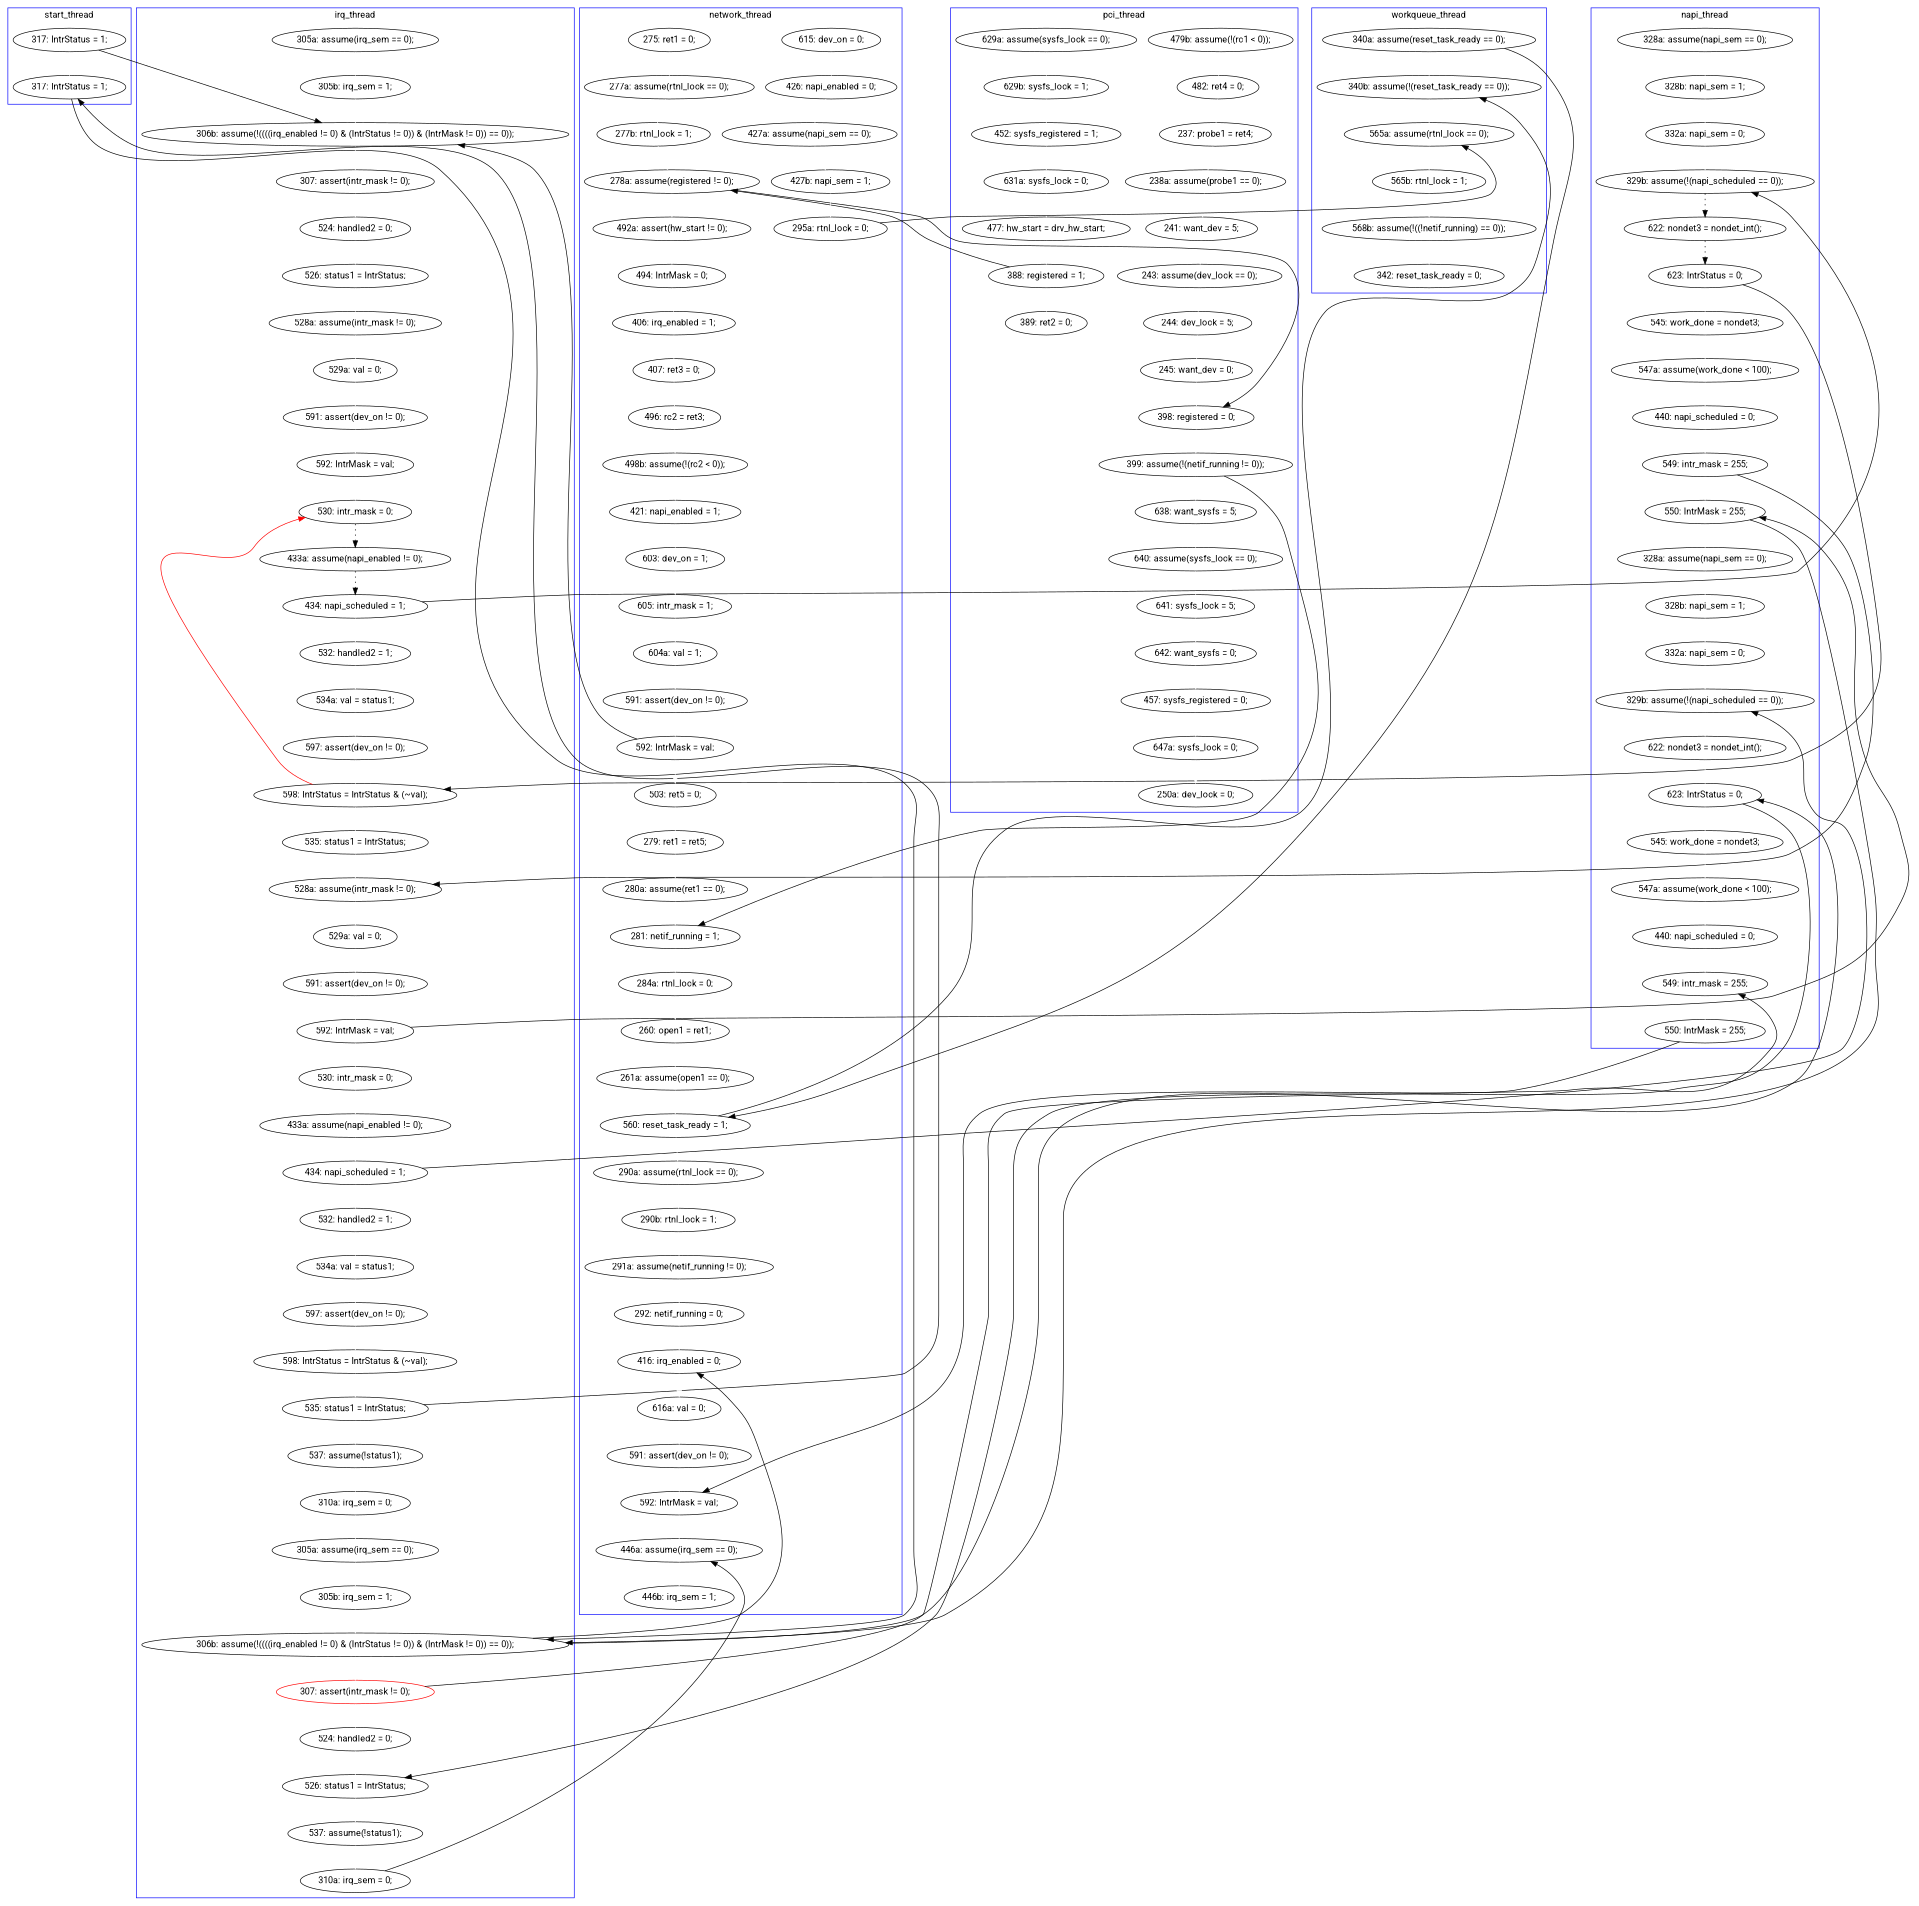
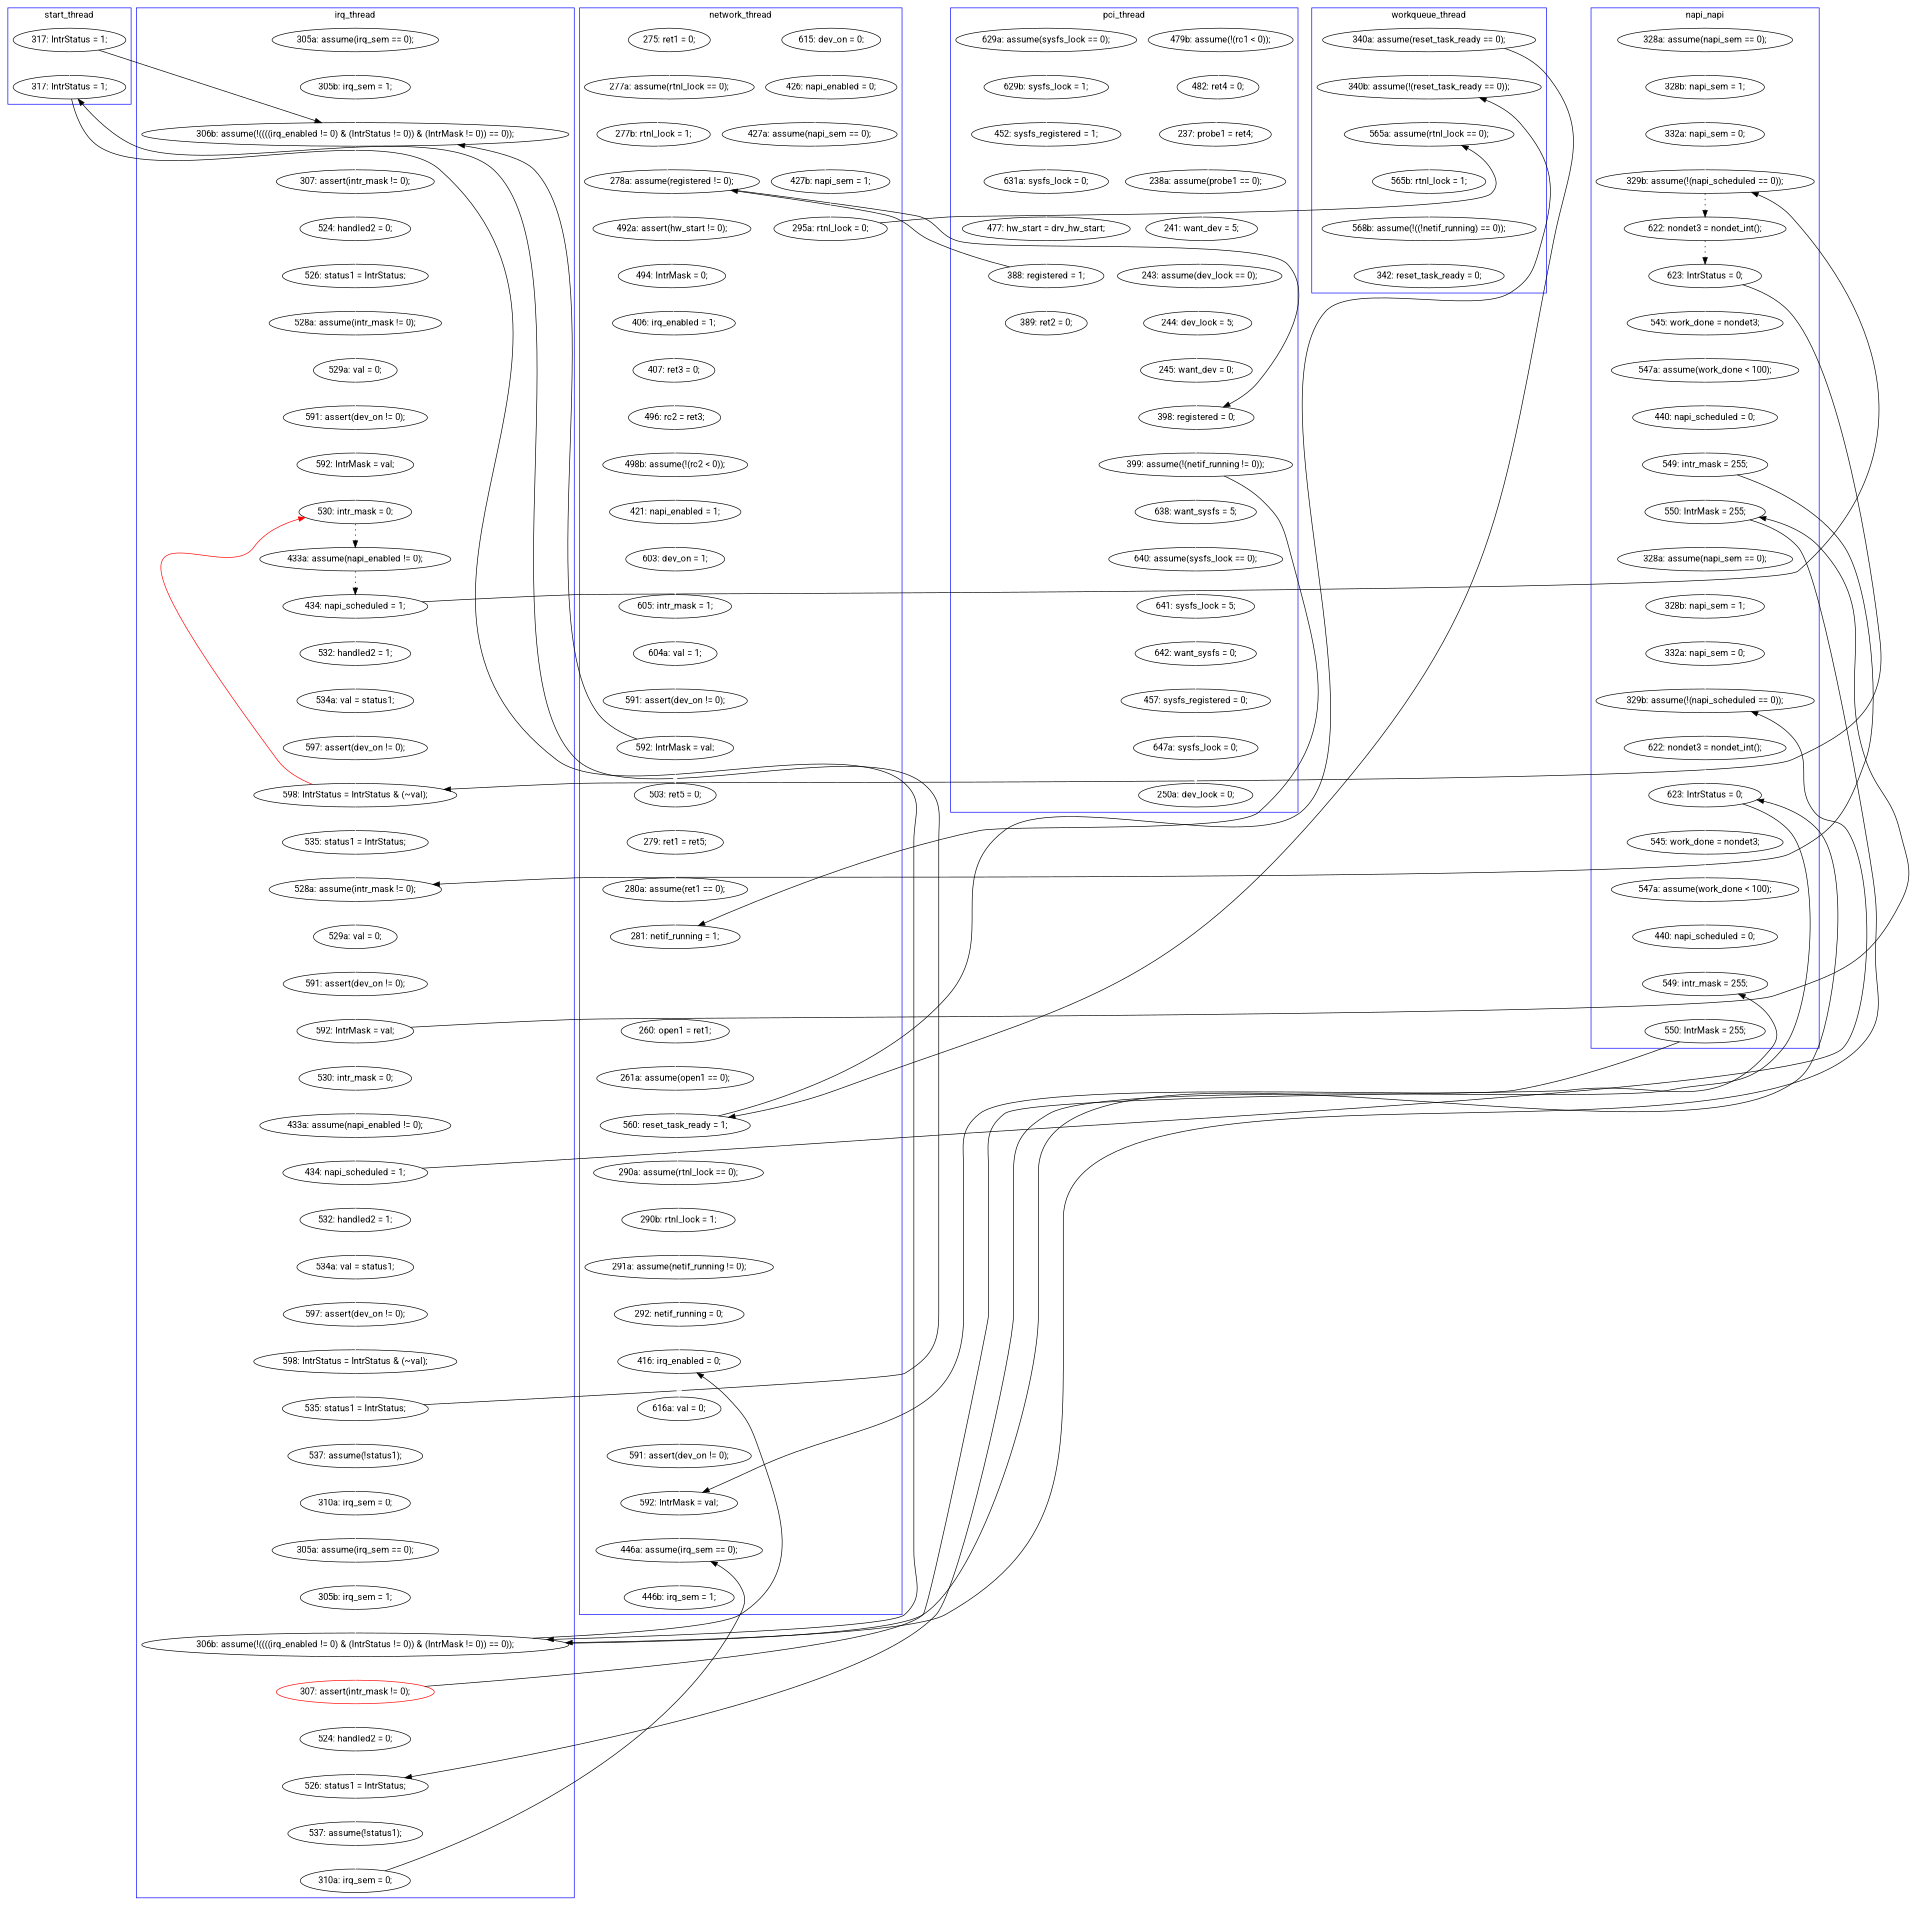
cluster "napi_thread": label "napi_thread" -> "napi_napi"
node "284a: rtnl_lock = 0;": removed
